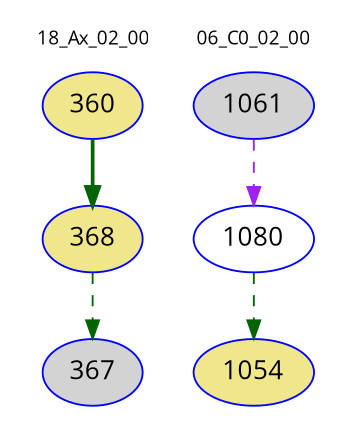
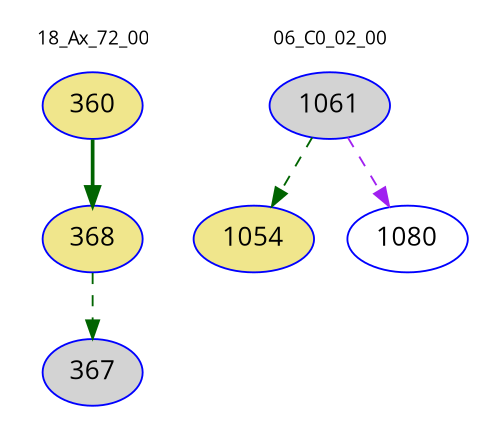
cluster "18_Ax_02_00": label "18_Ax_02_00" -> "18_Ax_72_00"
edge "1080" -> "1054": now "1061" -> "1054"
